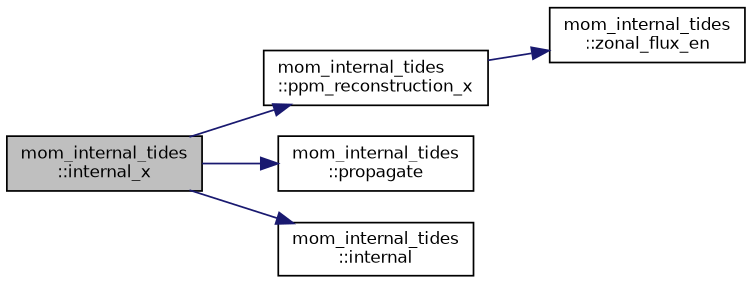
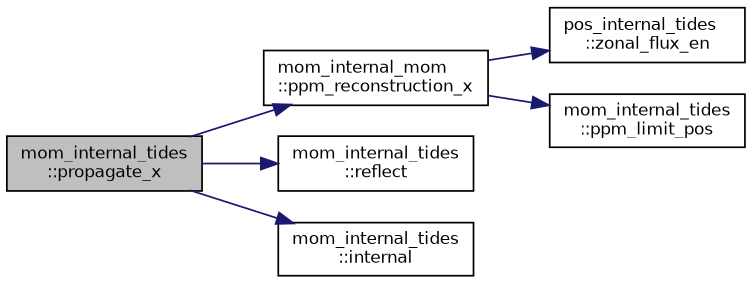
node "mom_internal_tides ::zonal_flux_en": label "mom_internal_tides ::zonal_flux_en" -> "pos_internal_tides ::zonal_flux_en"
node "mom_internal_tides ::ppm_reconstruction_x": label "mom_internal_tides ::ppm_reconstruction_x" -> "mom_internal_mom ::ppm_reconstruction_x"
node "mom_internal_tides ::ppm_limit_pos": added
node "mom_internal_tides ::internal_x": label "mom_internal_tides ::internal_x" -> "mom_internal_tides ::propagate_x"
node "mom_internal_tides ::propagate": label "mom_internal_tides ::propagate" -> "mom_internal_tides ::reflect"
